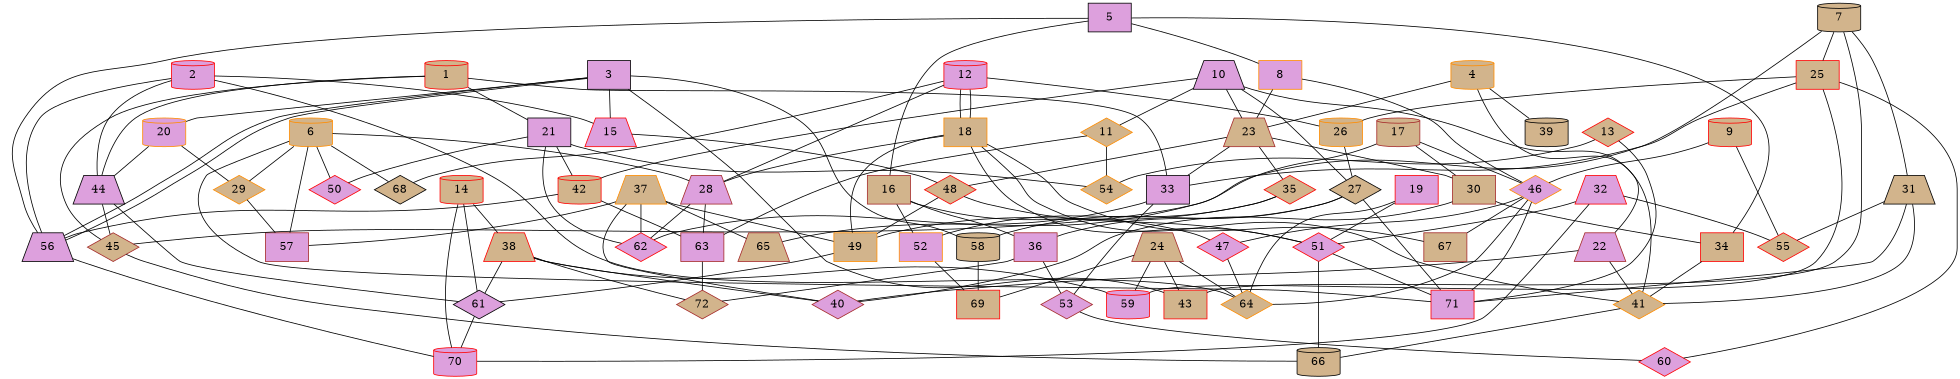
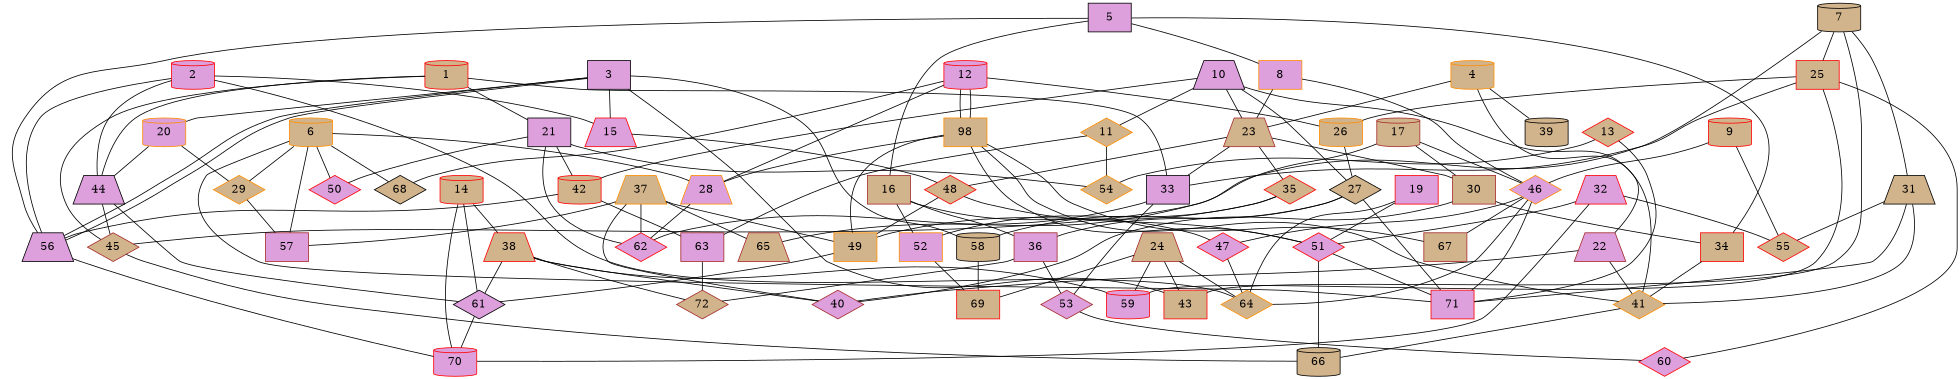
node "18": label "18" -> "98"
node "28": color brown -> darkorange
edge "28" -- "63": removed
